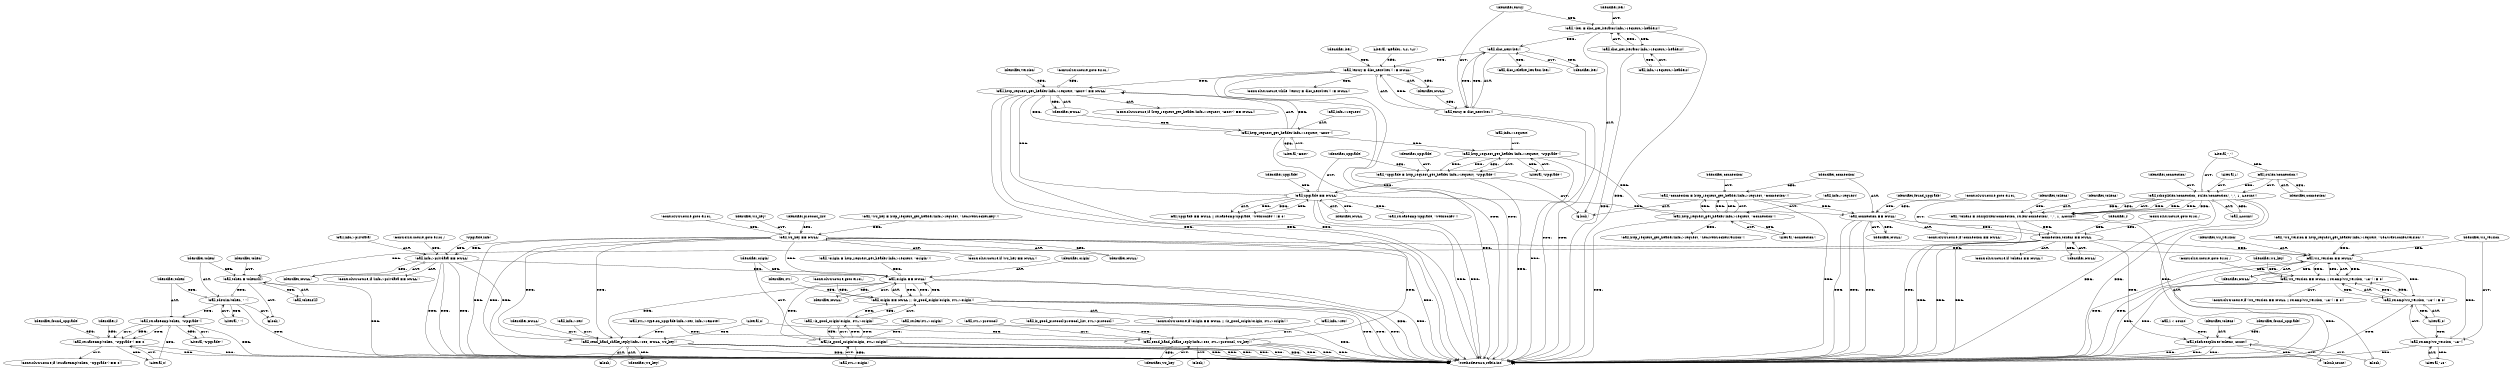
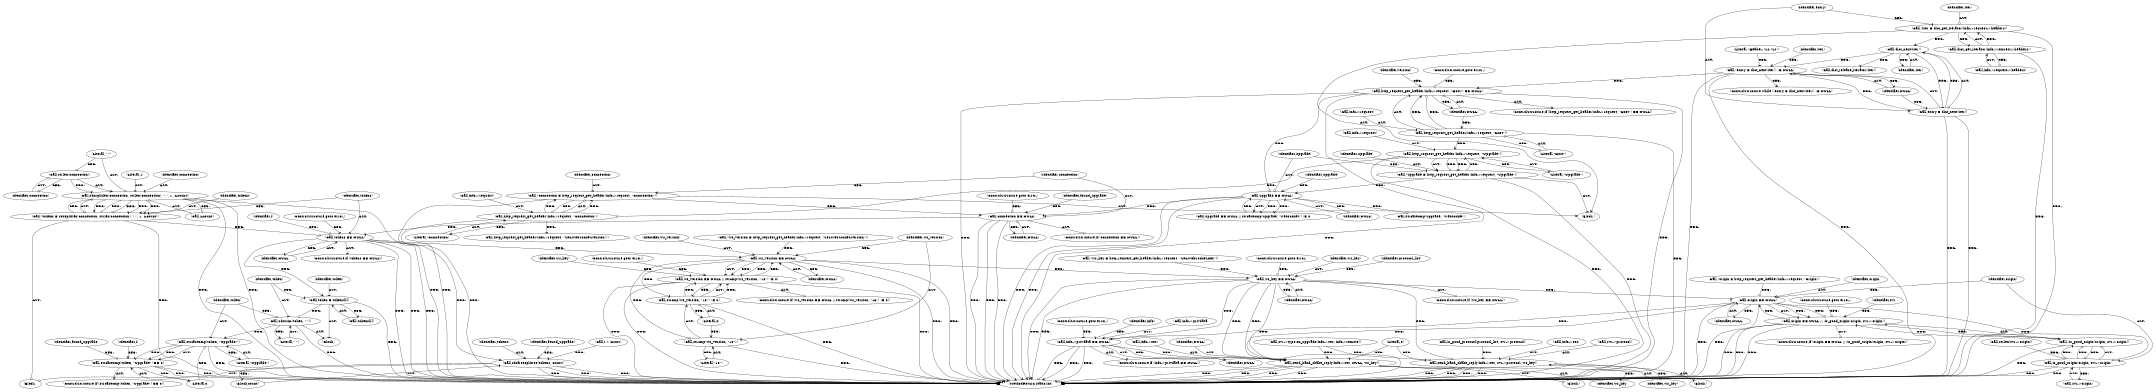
node "(Upgrade,info)": label "(Upgrade,info)" -> "(Identifier,info)"
node "(Connection,tokens == NULL)": label "(Connection,tokens == NULL)" -> "(Call,tokens == NULL)"
edge "(Call,ws_key == NULL)" -> "(Call,ws_version == NULL)": reversed
edge "(Call,info->privdata == NULL)" -> "(Call,origin == NULL)": reversed
